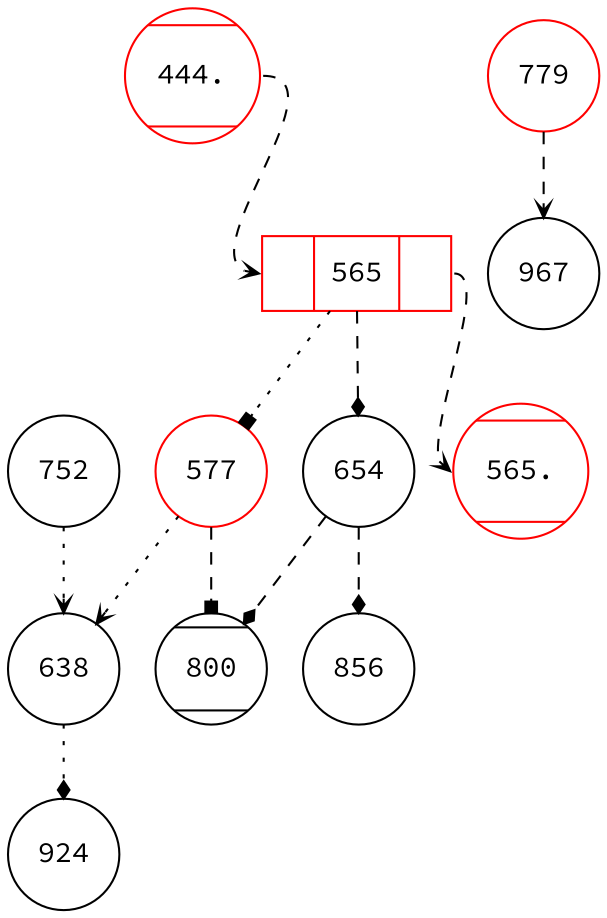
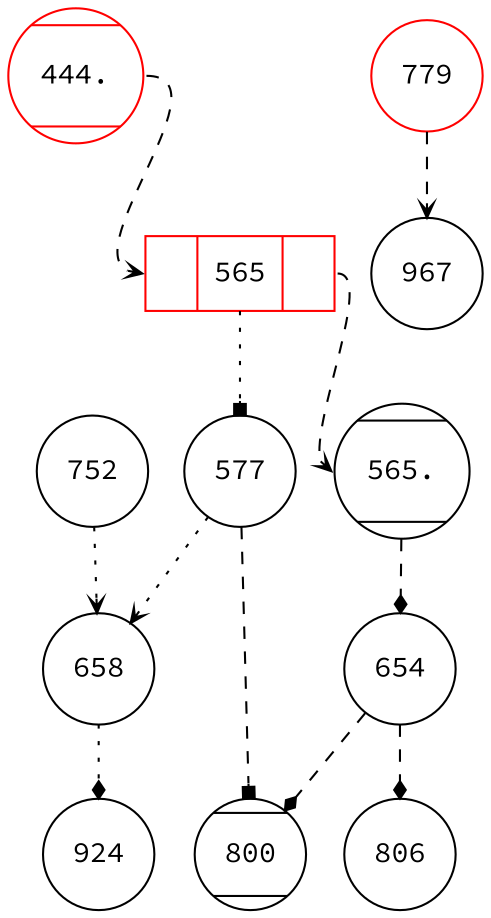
edge "565" -> "654": now "565." -> "654"
node "577": color red -> black
node "565.": color red -> black
node "638": label "638" -> "658"
node "856": label "856" -> "806"
